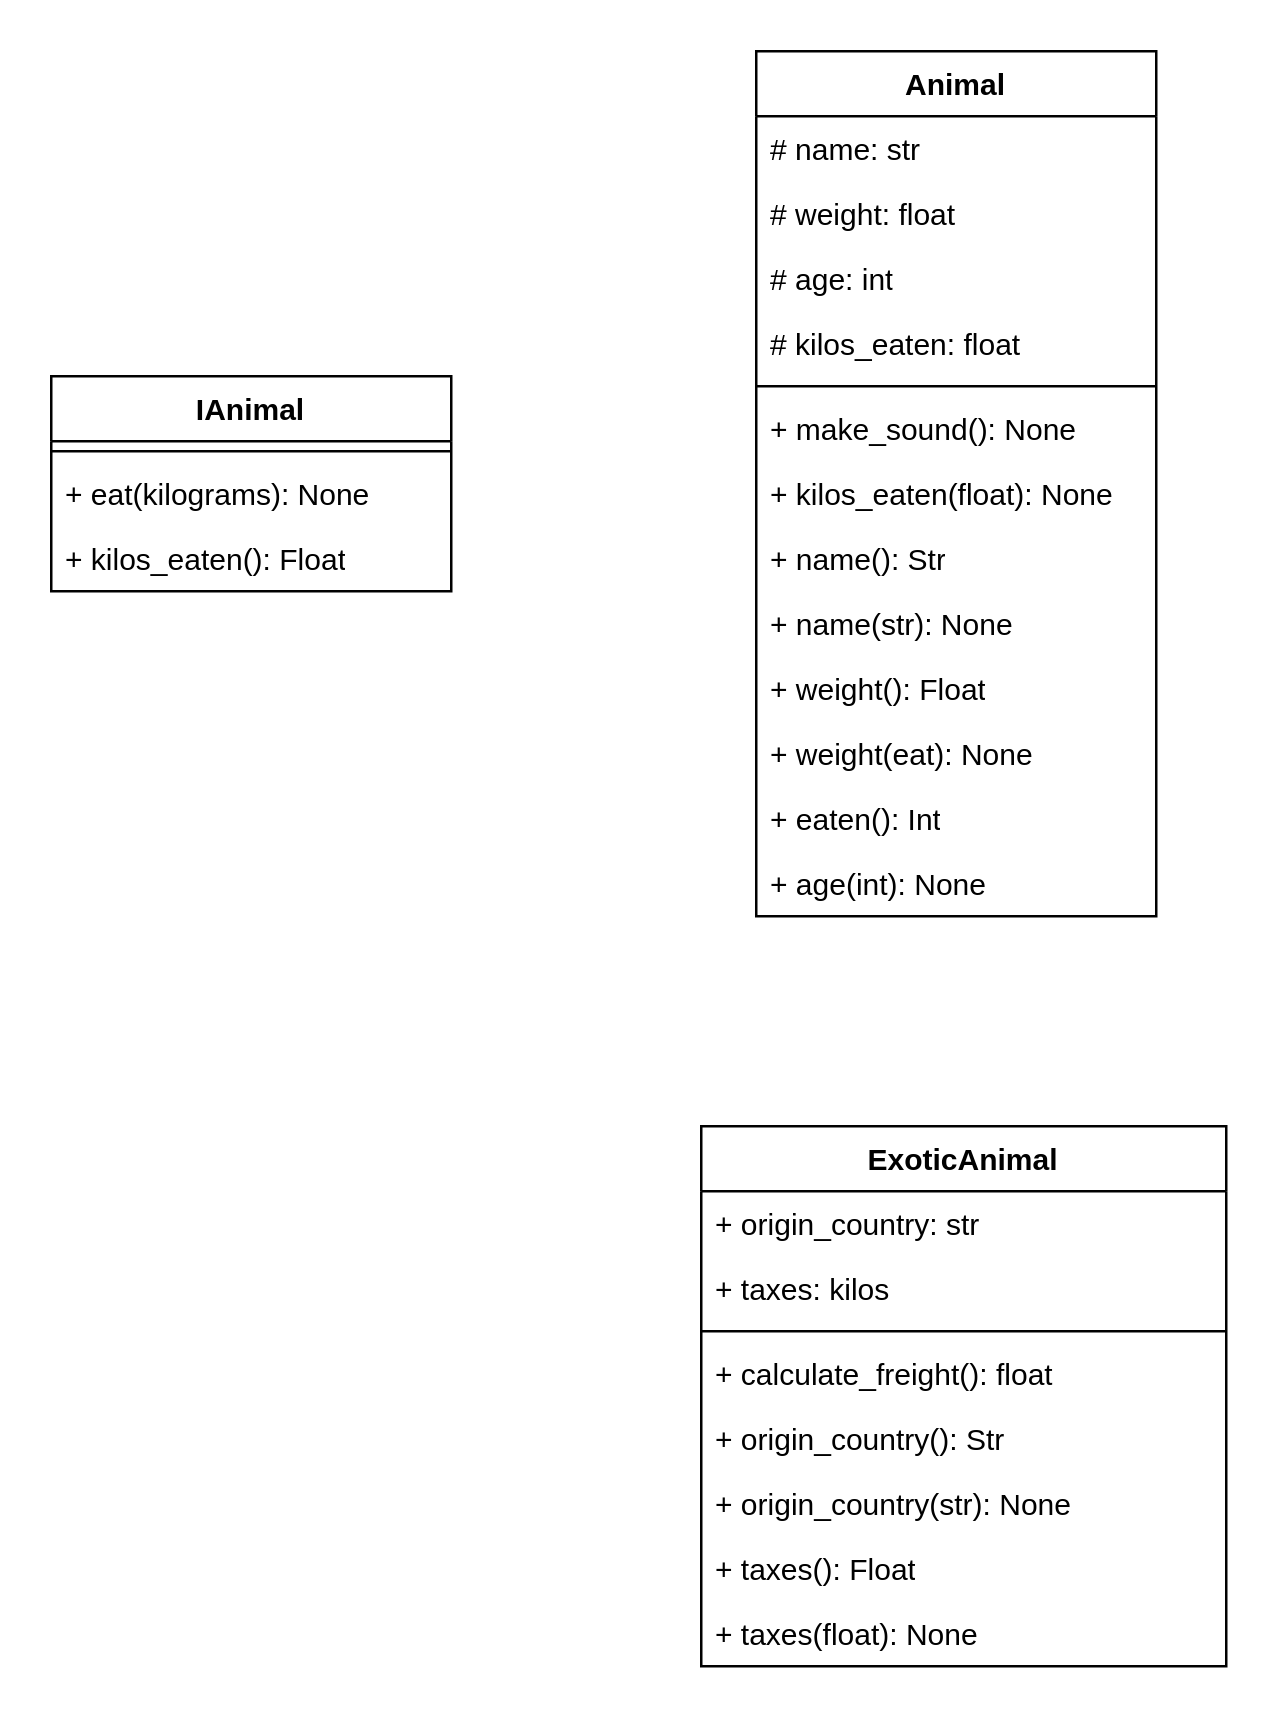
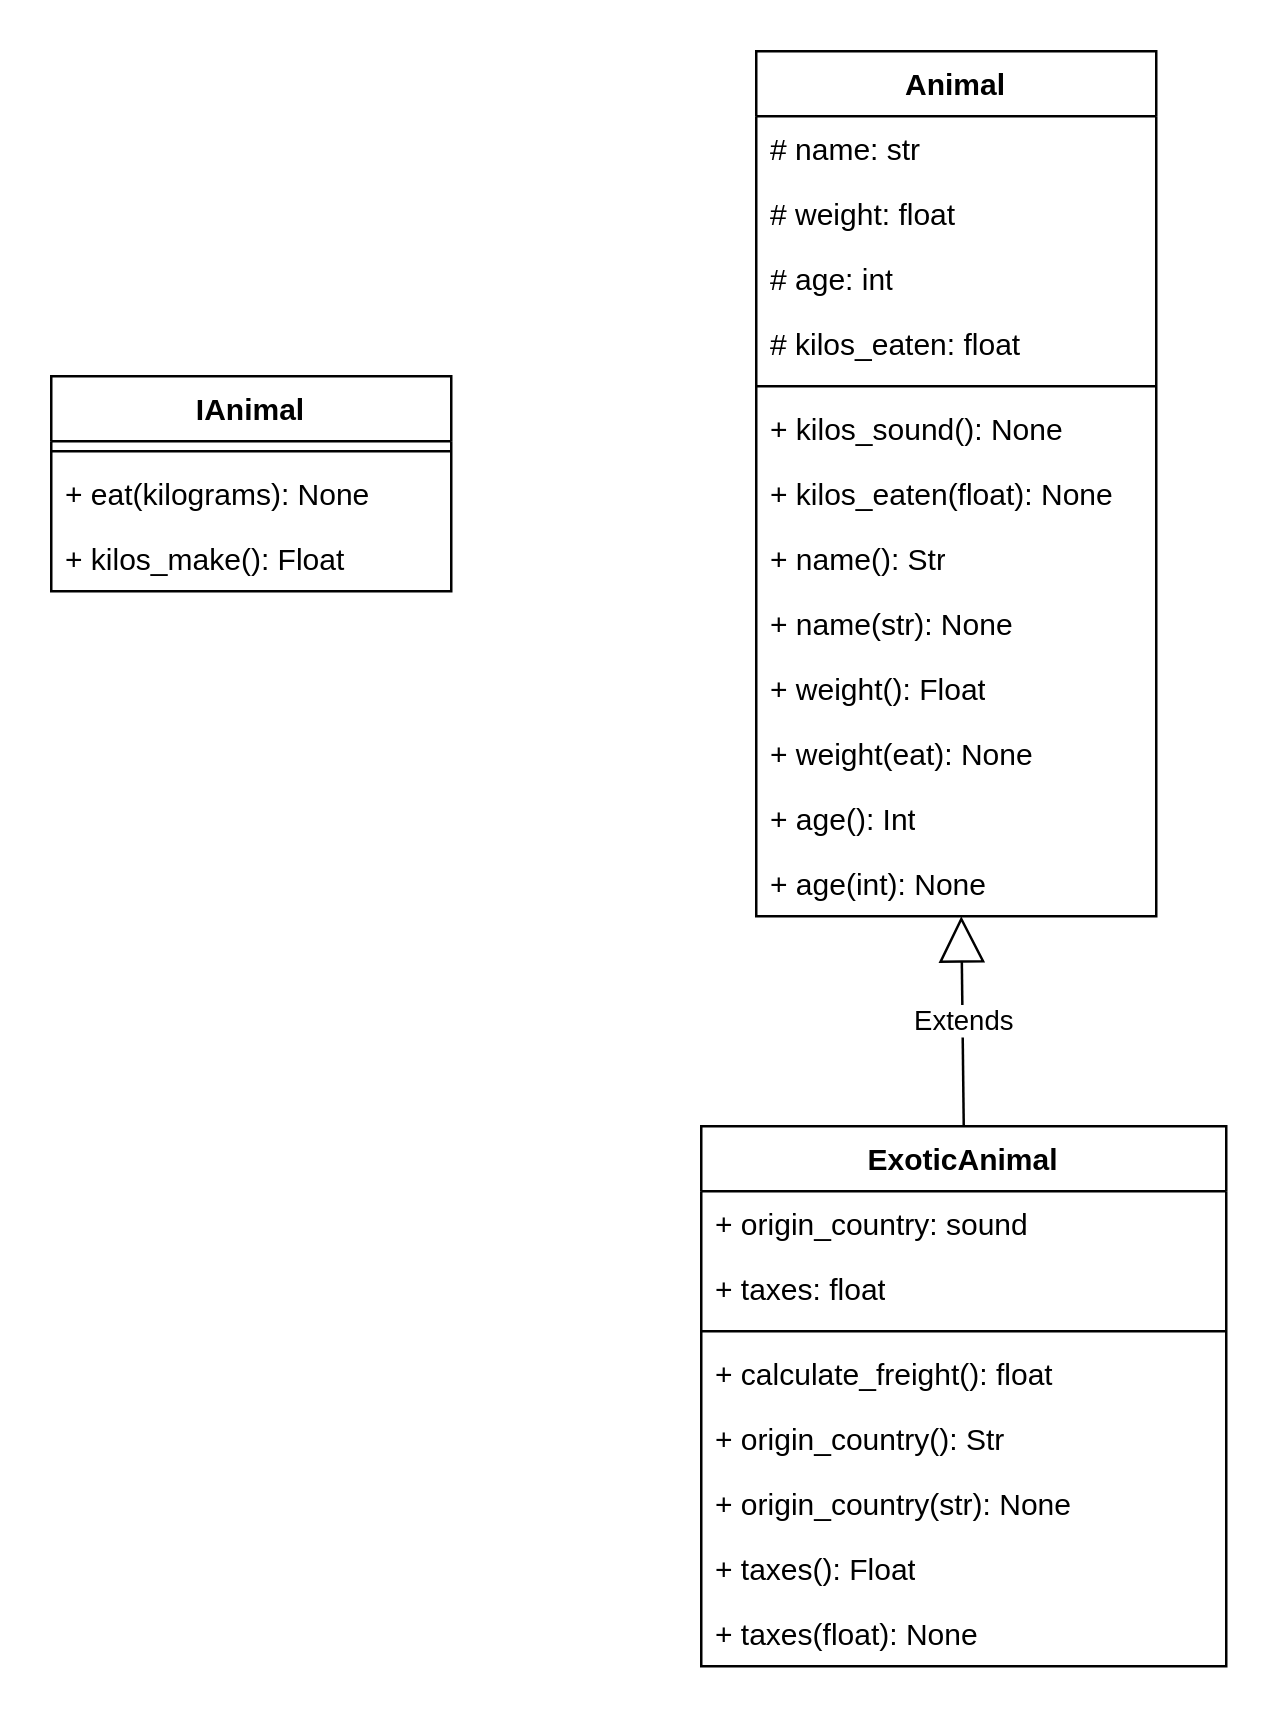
node "+ make_sound(): None": label "+ make_sound(): None" -> "+ kilos_sound(): None"
node "+ kilos_eaten(): Float": label "+ kilos_eaten(): Float" -> "+ kilos_make(): Float"
node "+ eaten(): Int": label "+ eaten(): Int" -> "+ age(): Int"
edge "ExoticAnimal" -> "Animal": added, label "Extends"
node "+ origin_country: str": label "+ origin_country: str" -> "+ origin_country: sound"
node "+ taxes: kilos": label "+ taxes: kilos" -> "+ taxes: float"
